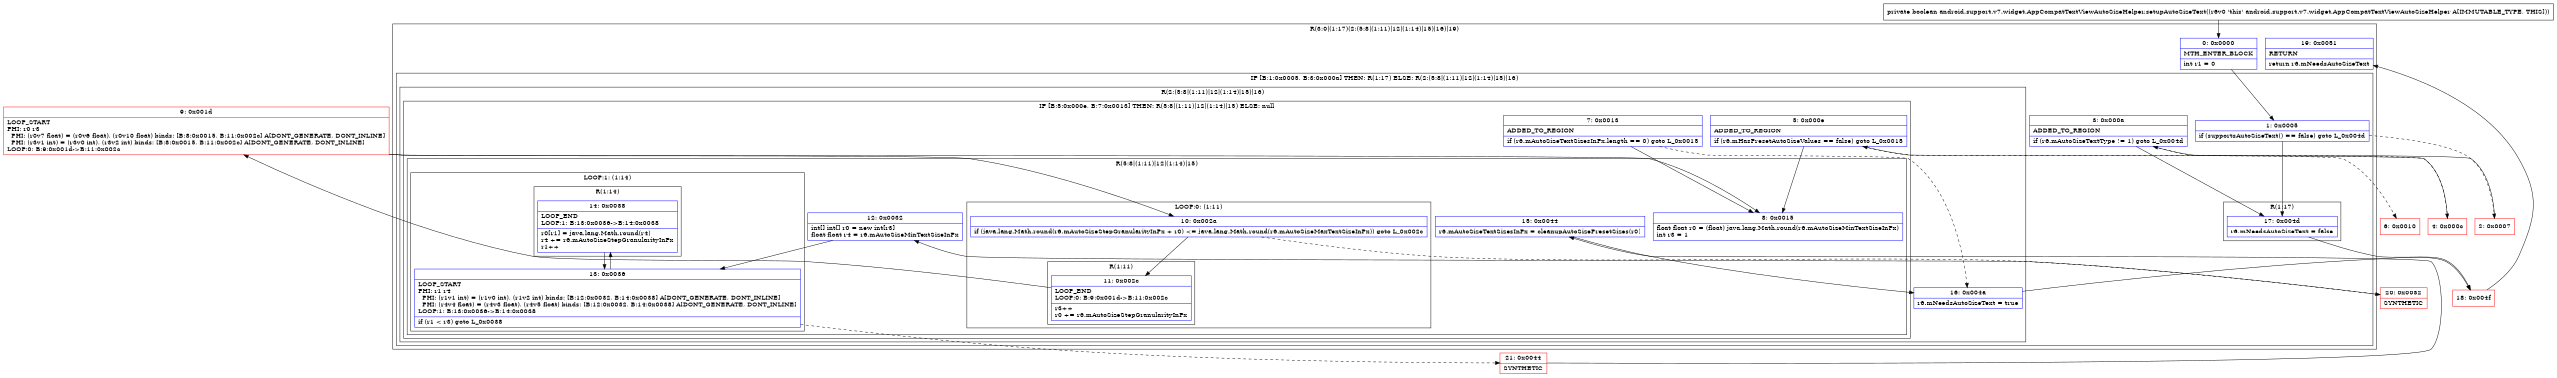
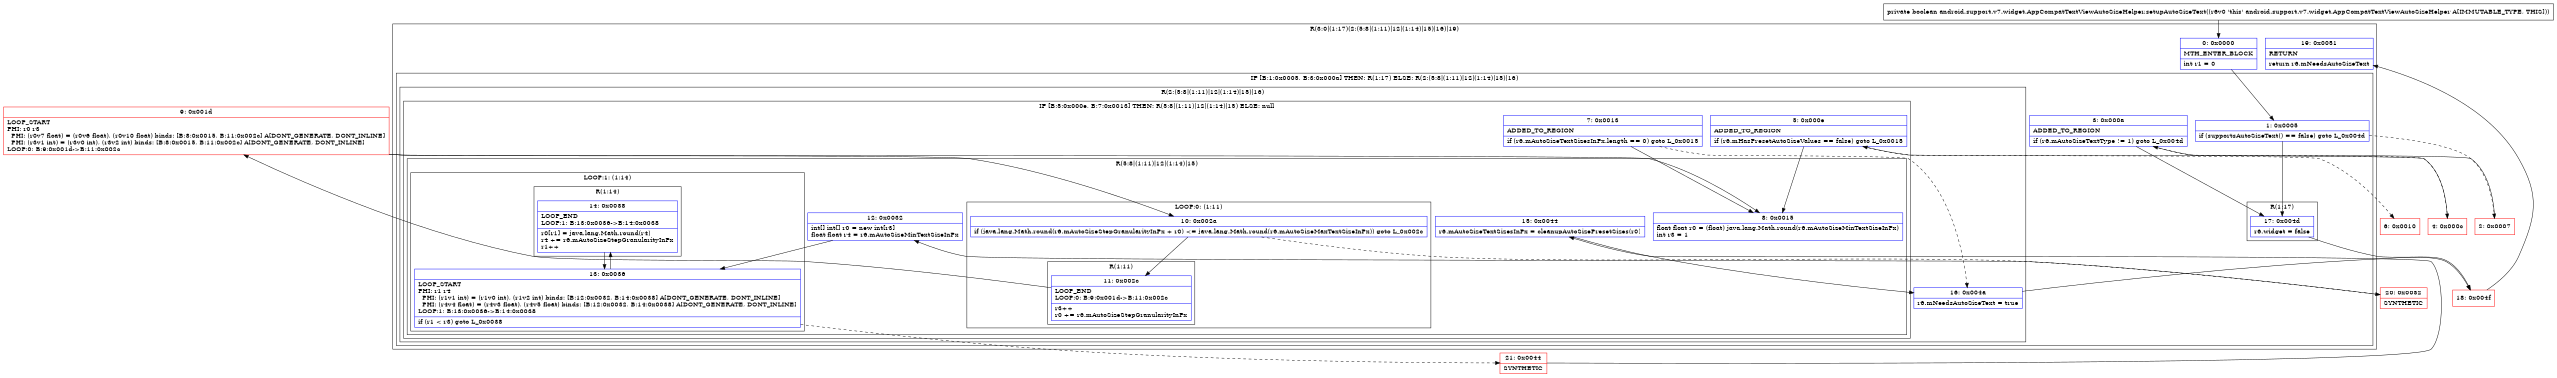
node "17: 0x004d": text "r6.mNeedsAutoSizeText = false" -> "r6.widget = false"
